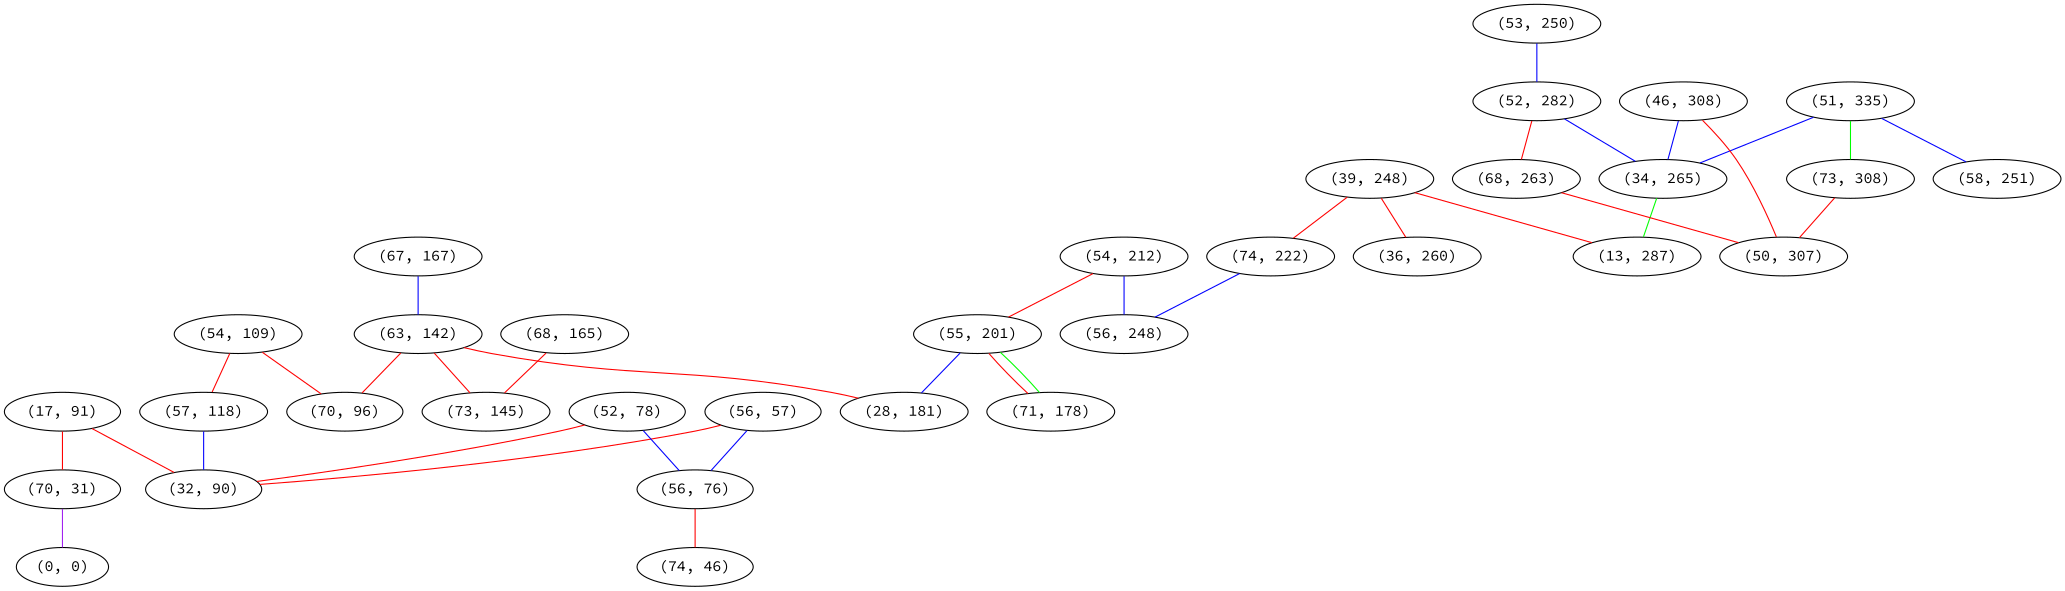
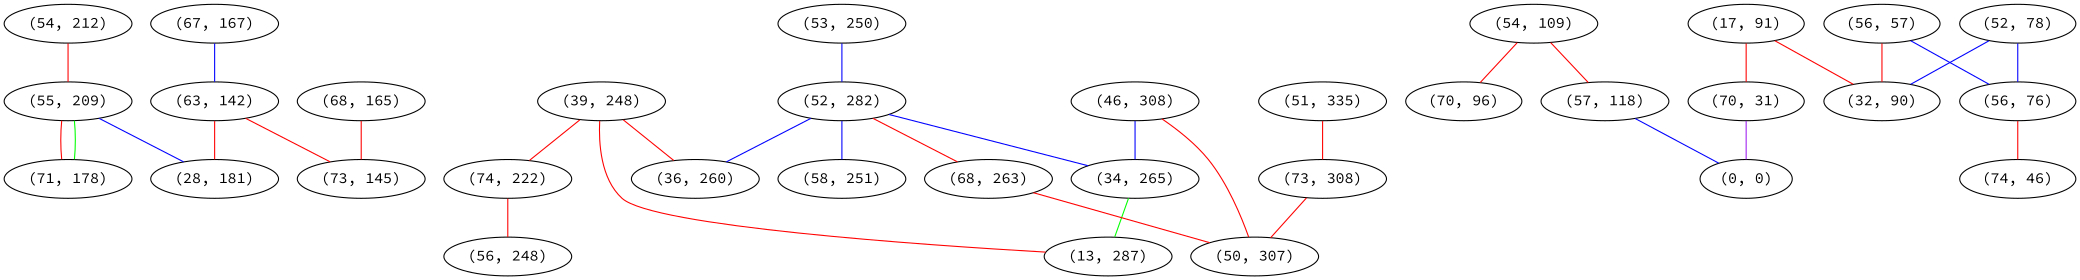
edge "(52, 282)" -- "(36, 260)": added
edge "(51, 335)" -- "(34, 265)": removed
edge "(51, 335)" -- "(73, 308)": color green -> red
edge "(51, 335)" -- "(58, 251)": now "(52, 282)" -- "(58, 251)"
edge "(54, 212)" -- "(56, 248)": removed
edge "(74, 222)" -- "(56, 248)": color blue -> red
node "(55, 201)": label "(55, 201)" -> "(55, 209)"
edge "(63, 142)" -- "(70, 96)": removed
edge "(57, 118)" -- "(32, 90)": now "(57, 118)" -- "(0, 0)"
edge "(52, 78)" -- "(32, 90)": color red -> blue
